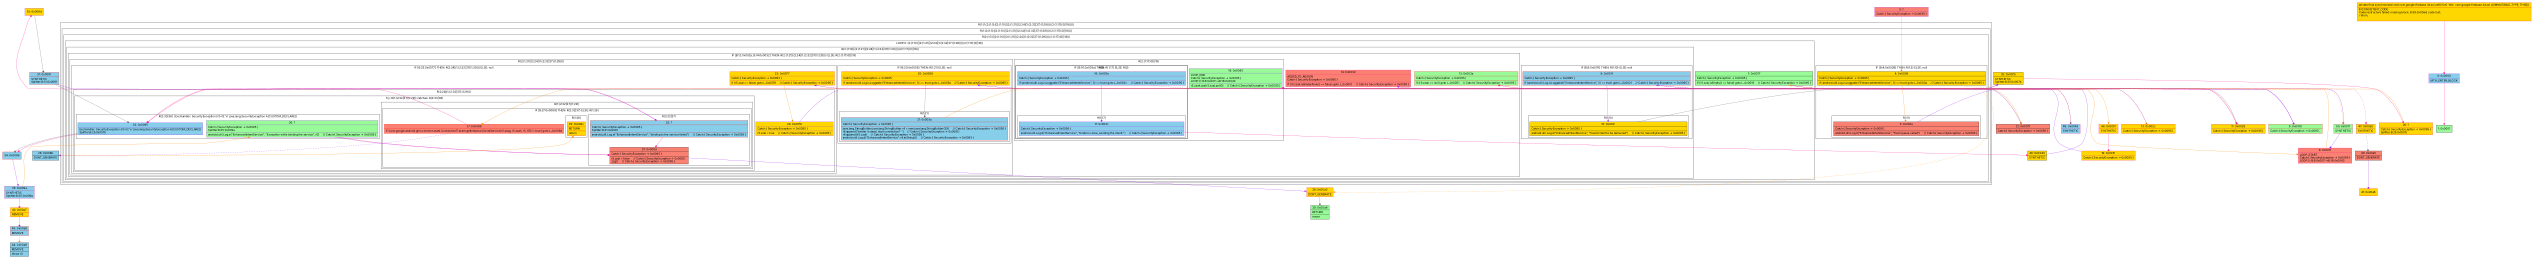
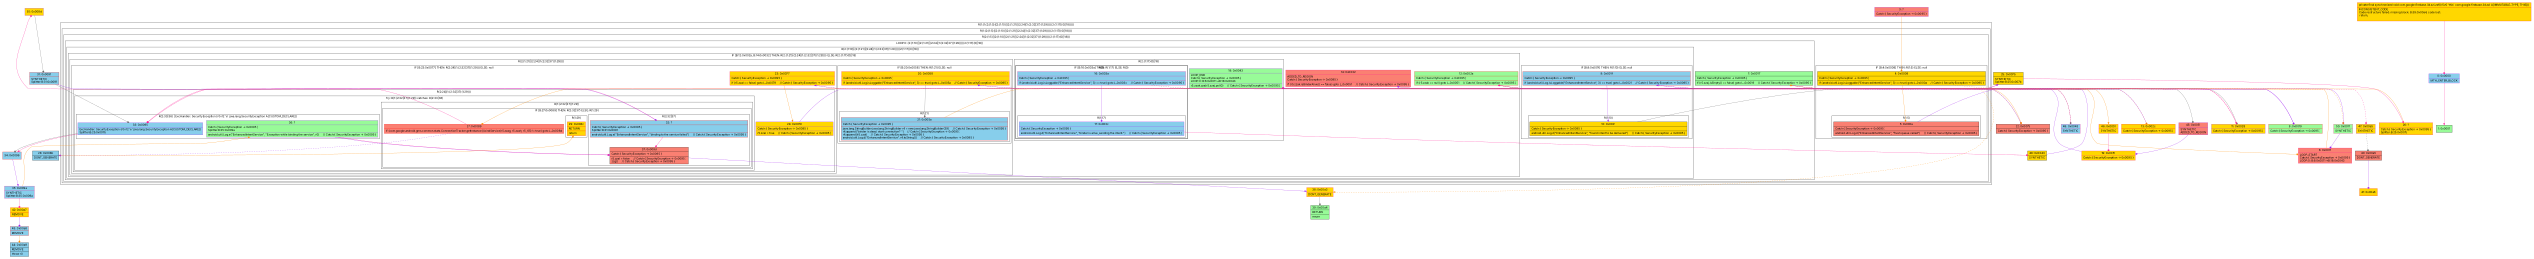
node "45: 0x0051": added
